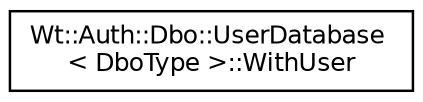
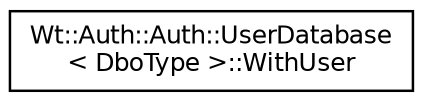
node "Wt::Auth::Dbo::UserDatabase < DboType >::WithUser": label "Wt::Auth::Dbo::UserDatabase < DboType >::WithUser" -> "Wt::Auth::Auth::UserDatabase < DboType >::WithUser"
